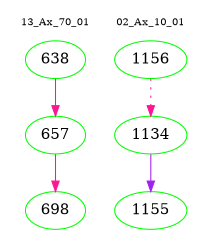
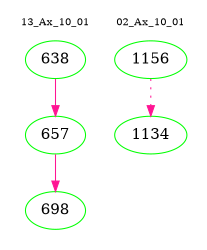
cluster "13_Ax_70_01": label "13_Ax_70_01" -> "13_Ax_10_01"
node "1155": removed
